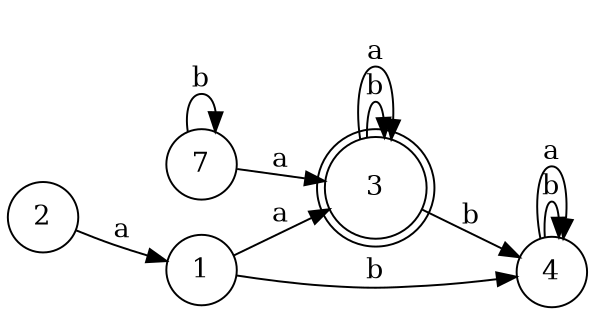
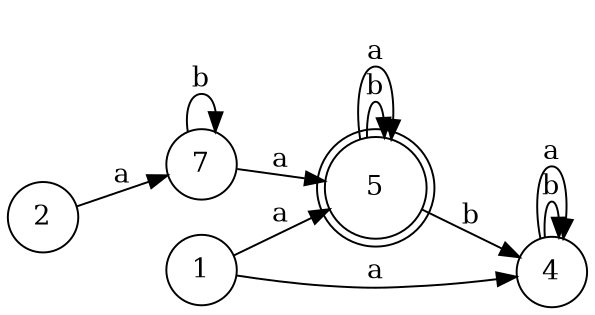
node "3": label "3" -> "5"
edge "2" -> "1": now "2" -> "7"
edge "1" -> "4": label "b" -> "a"
